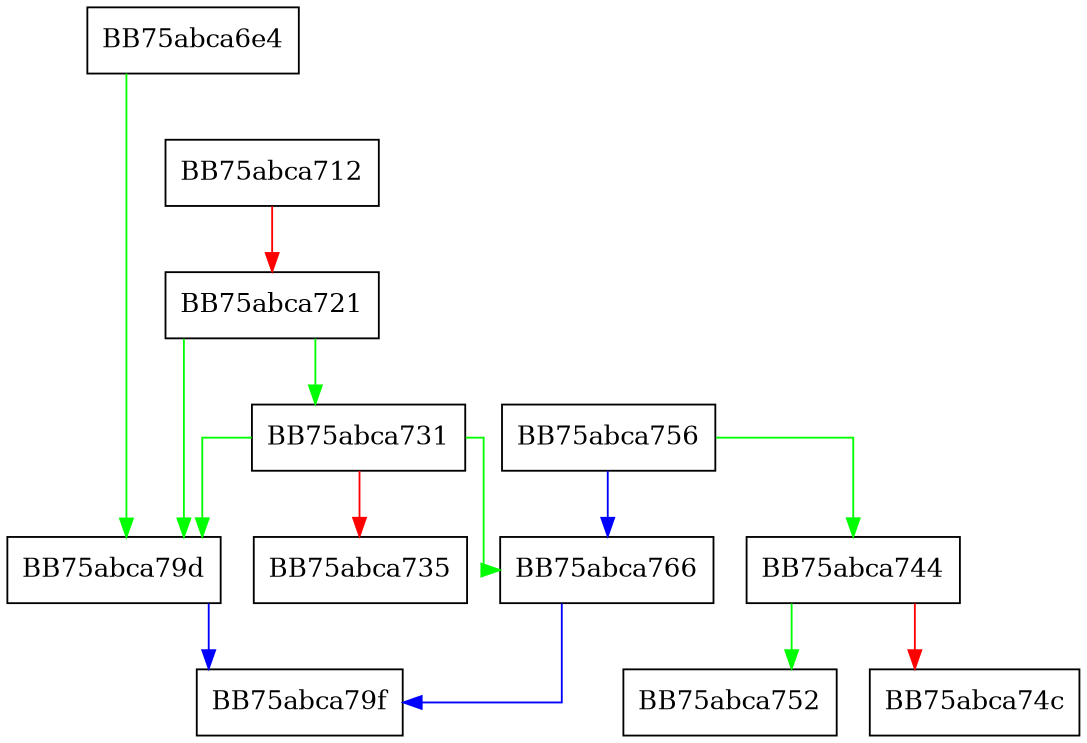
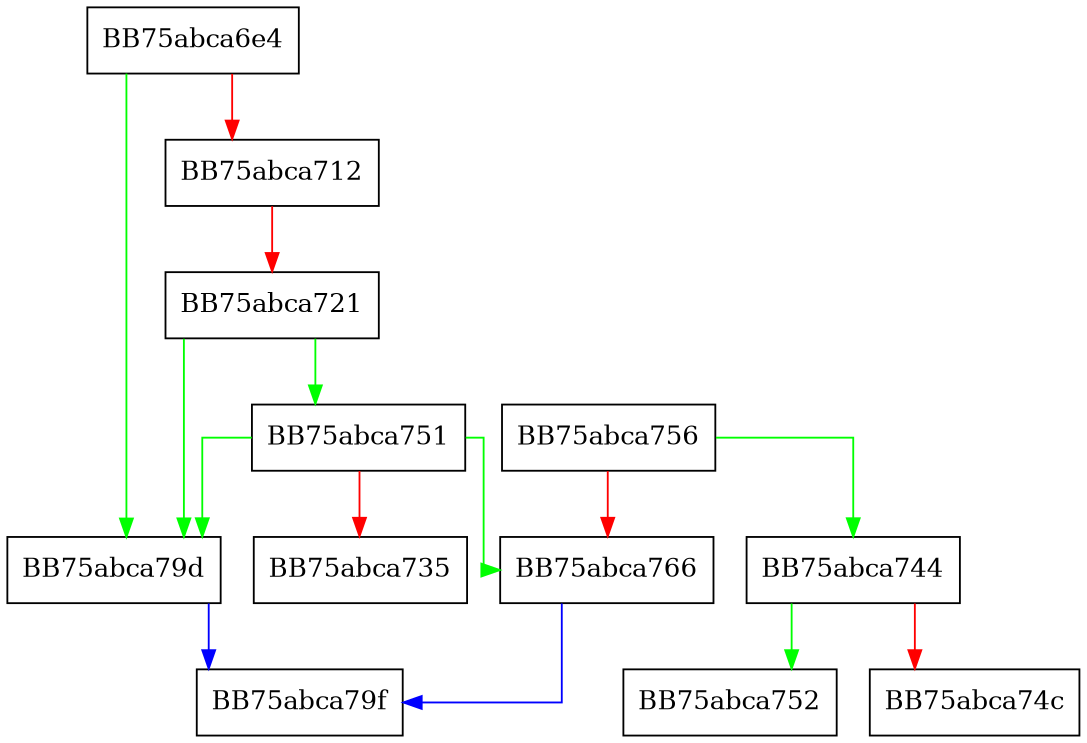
edge "BB75abca6e4" -> "BB75abca712": added
node "BB75abca731": label "BB75abca731" -> "BB75abca751"
edge "BB75abca756" -> "BB75abca766": color blue -> red
